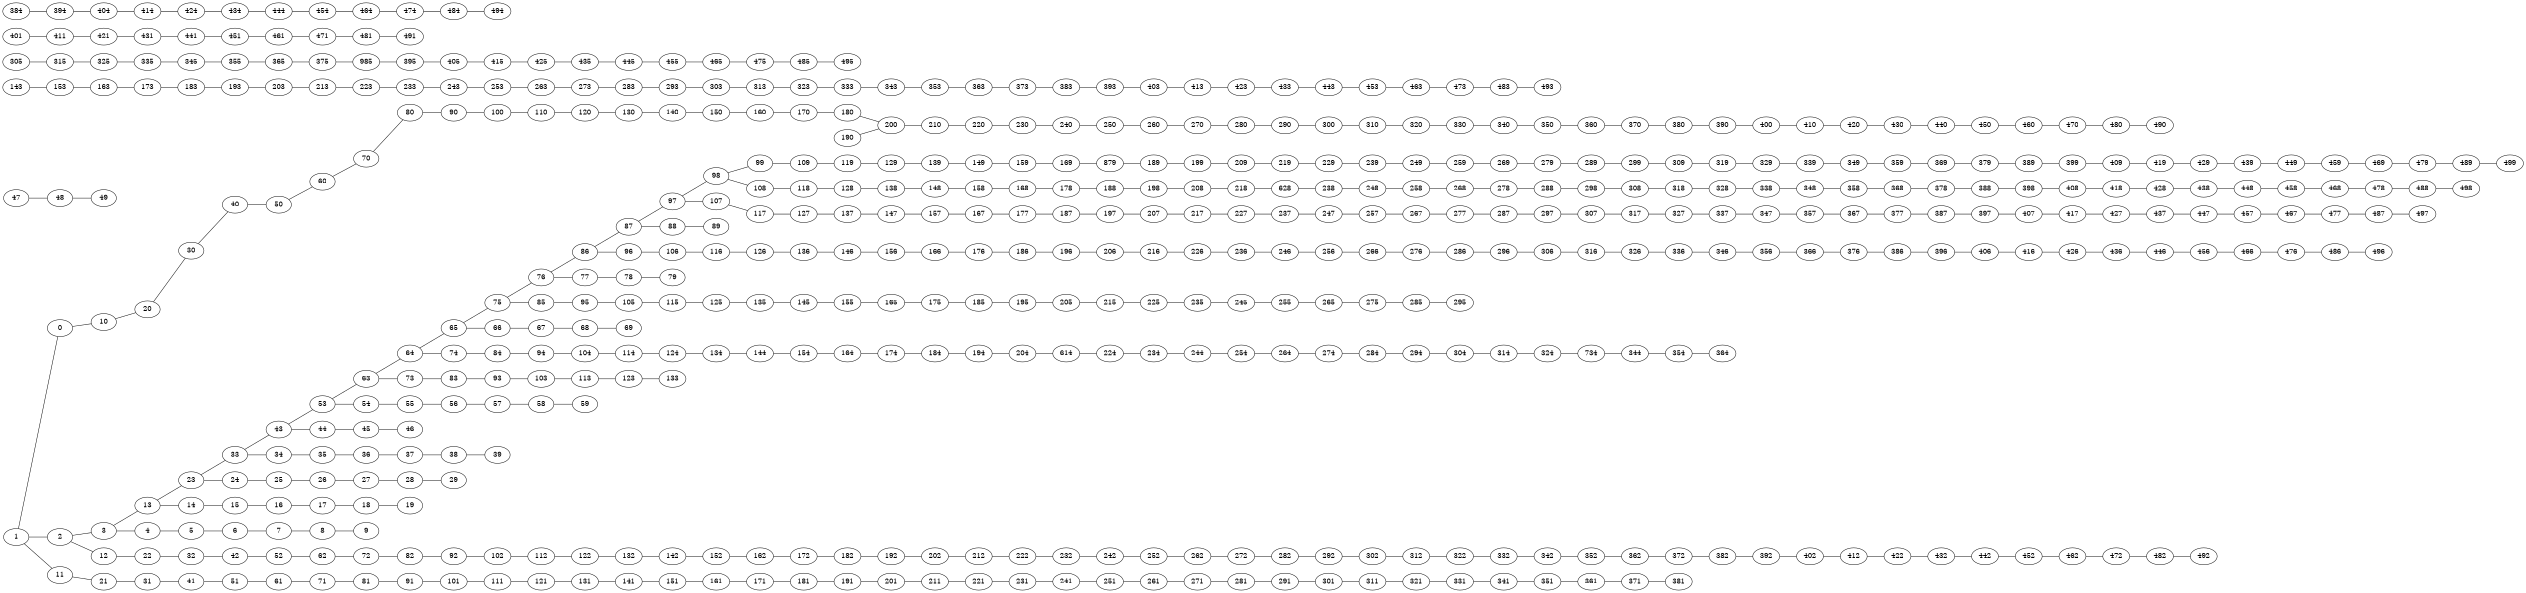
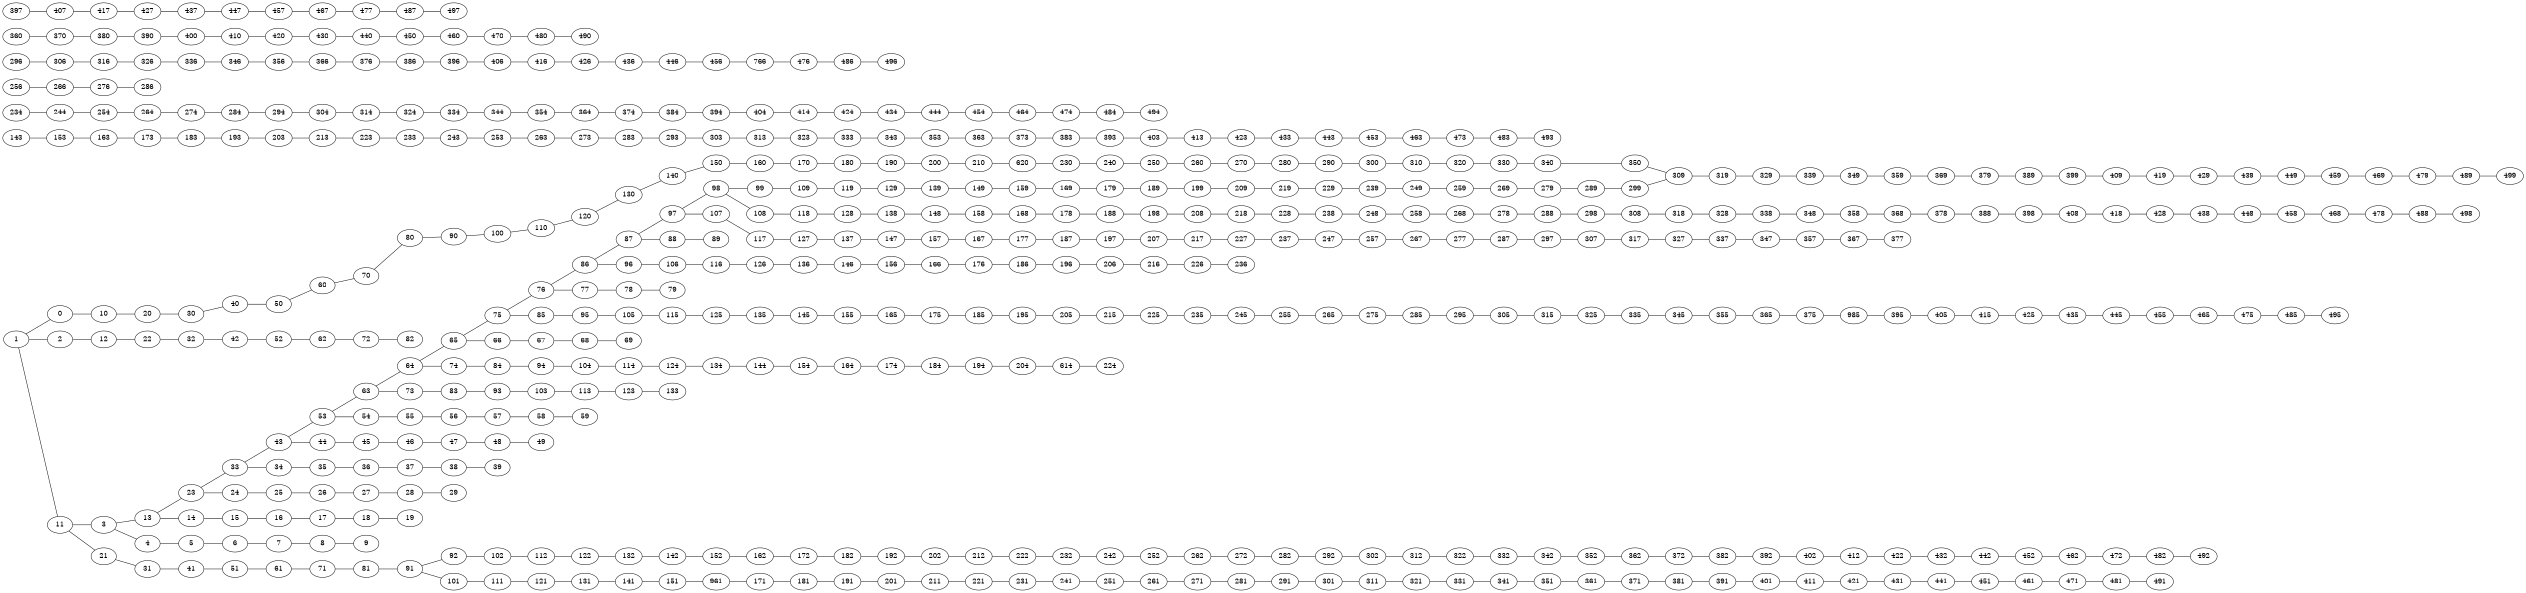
node "374": added
edge "180" -- "200": now "180" -- "190"
node "220": label "220" -> "620"
edge "350" -- "360": now "350" -- "309"
node "879": label "879" -> "179"
node "628": label "628" -> "228"
node "387": removed
node "246": removed
edge "286" -- "296": removed
node "466": label "466" -> "766"
edge "295" -- "305": added
edge "224" -- "234": removed
node "734": label "734" -> "334"
edge "46" -- "47": added
edge "3" -- "2": now "3" -- "11"
edge "82" -- "92": now "91" -- "92"
node "161": label "161" -> "961"
node "391": added
